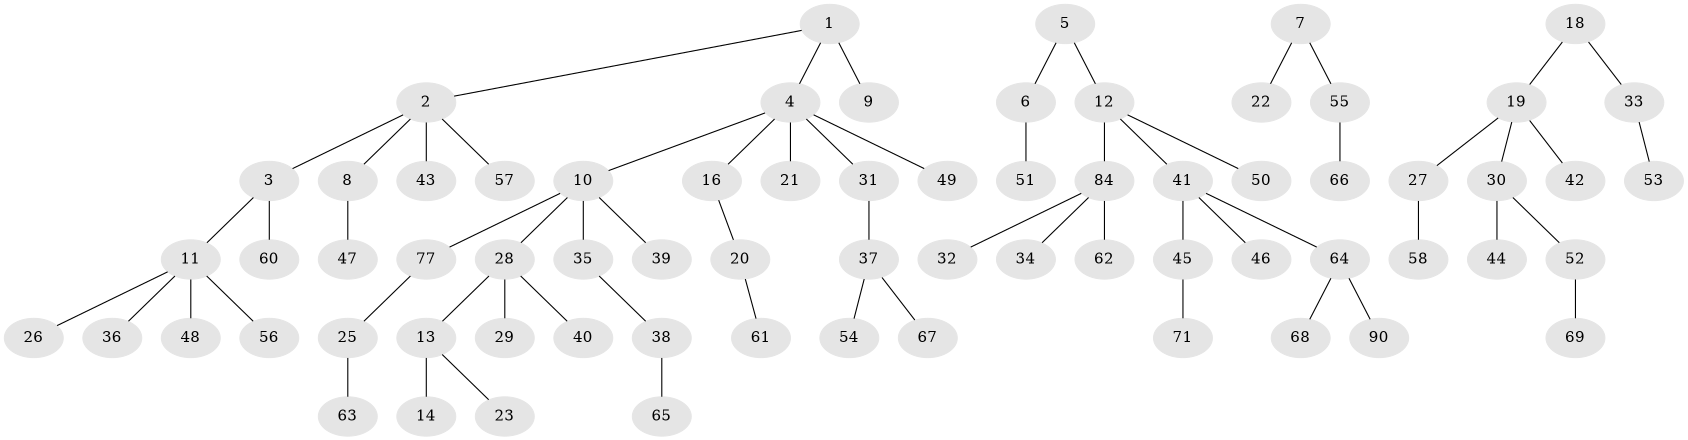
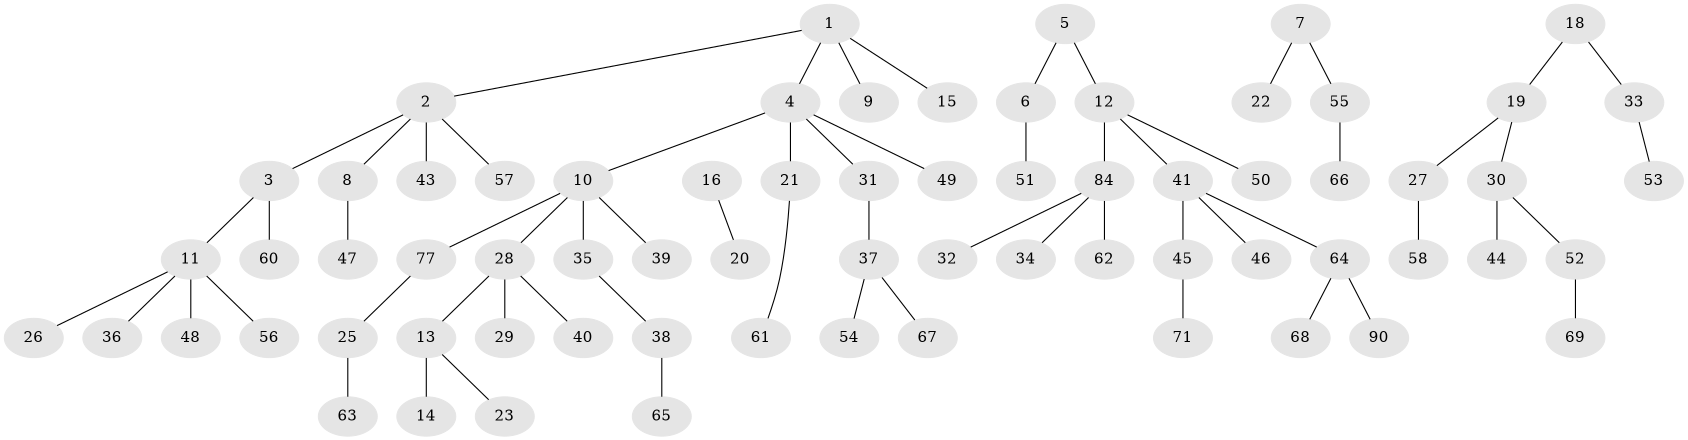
node "15": added
edge "4" -- "16": removed
node "42": removed
edge "20" -- "61": now "21" -- "61"
